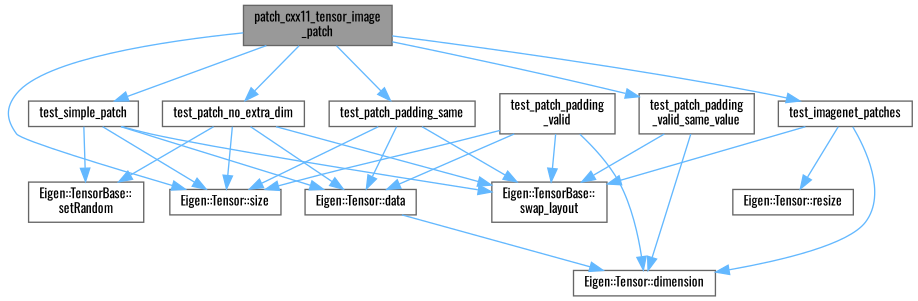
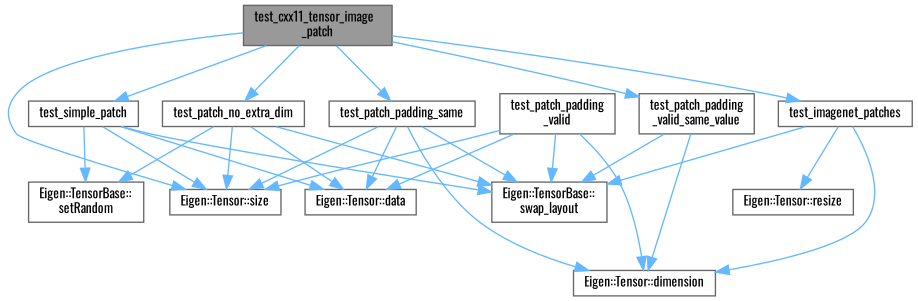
node "patch_cxx11_tensor_image _patch": label "patch_cxx11_tensor_image _patch" -> "test_cxx11_tensor_image _patch"
edge "Eigen::Tensor::data" -> "Eigen::Tensor::dimension": now "test_patch_padding_same" -> "Eigen::Tensor::dimension"
